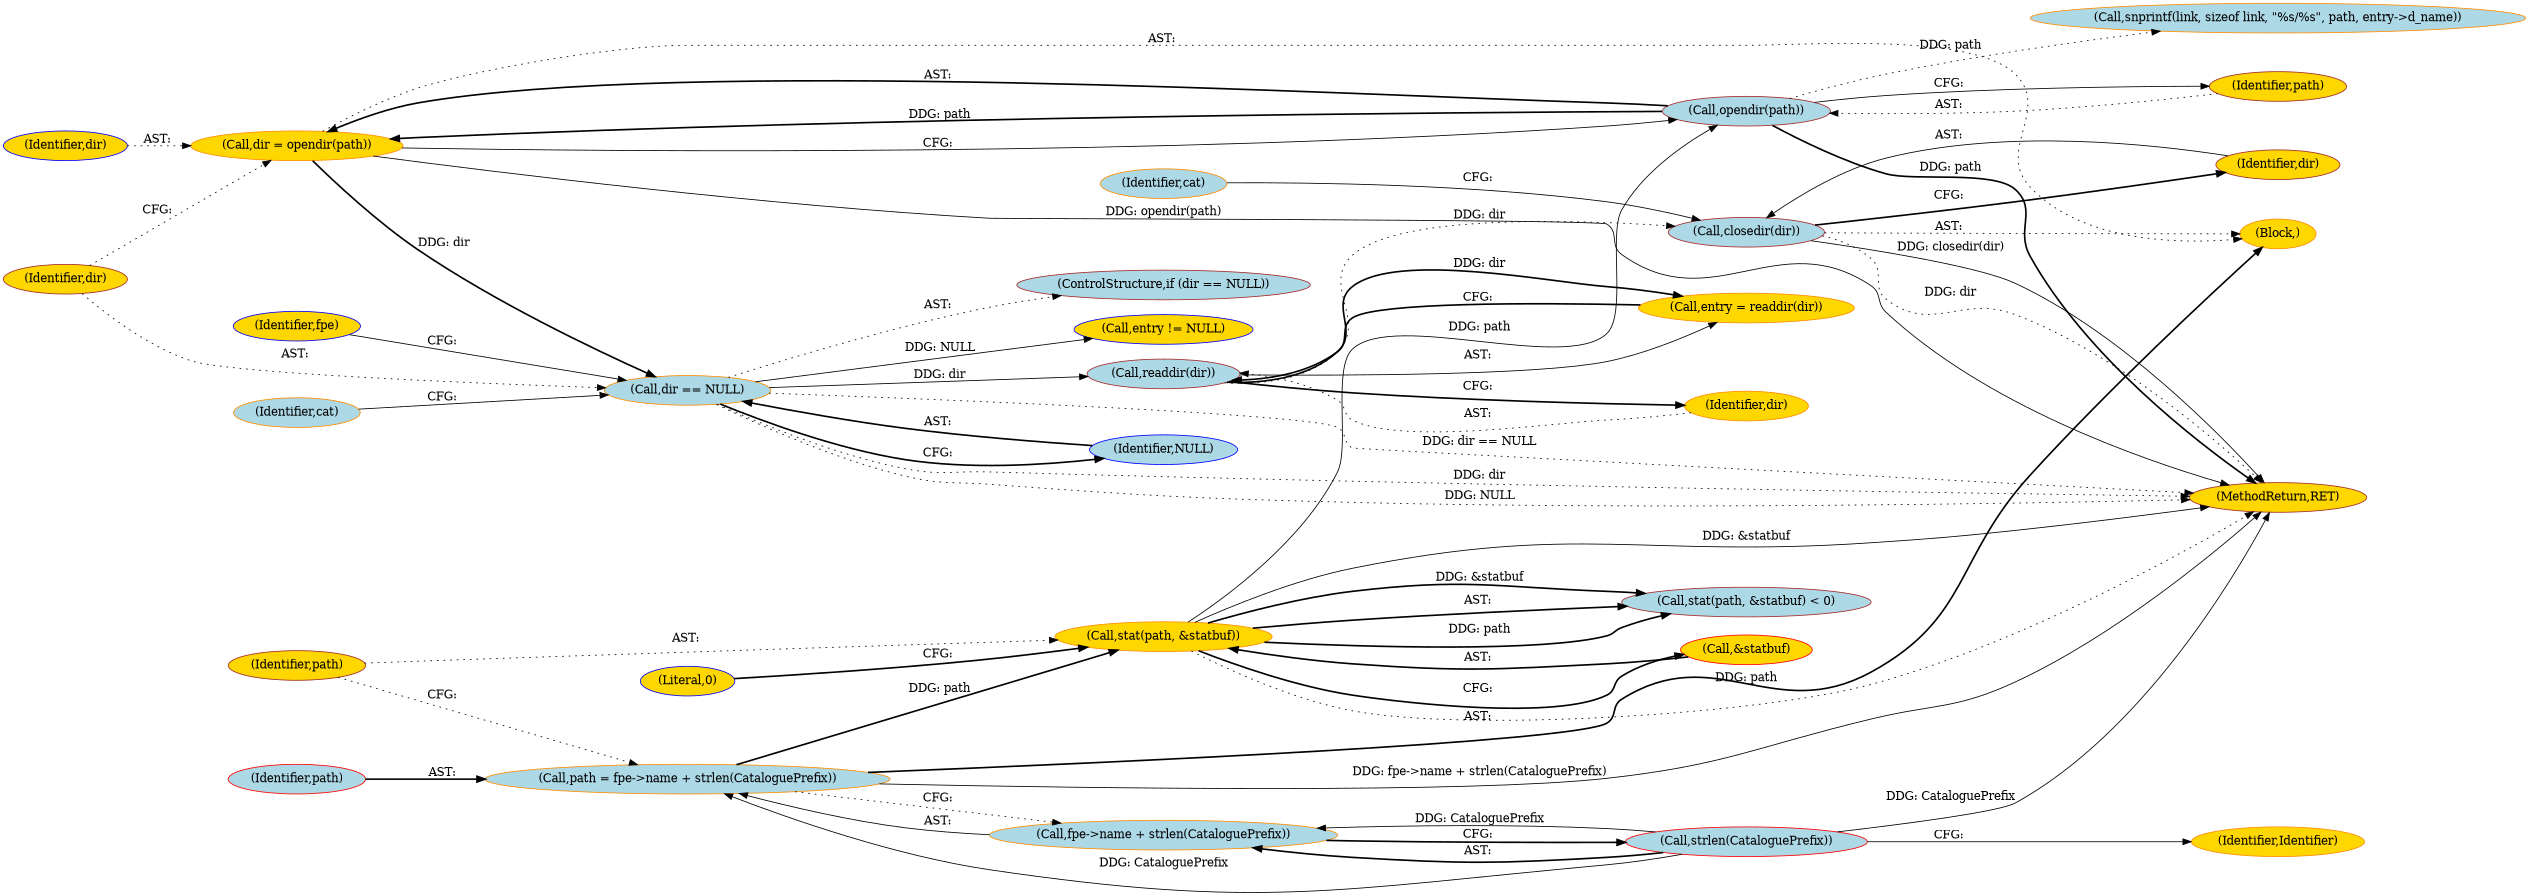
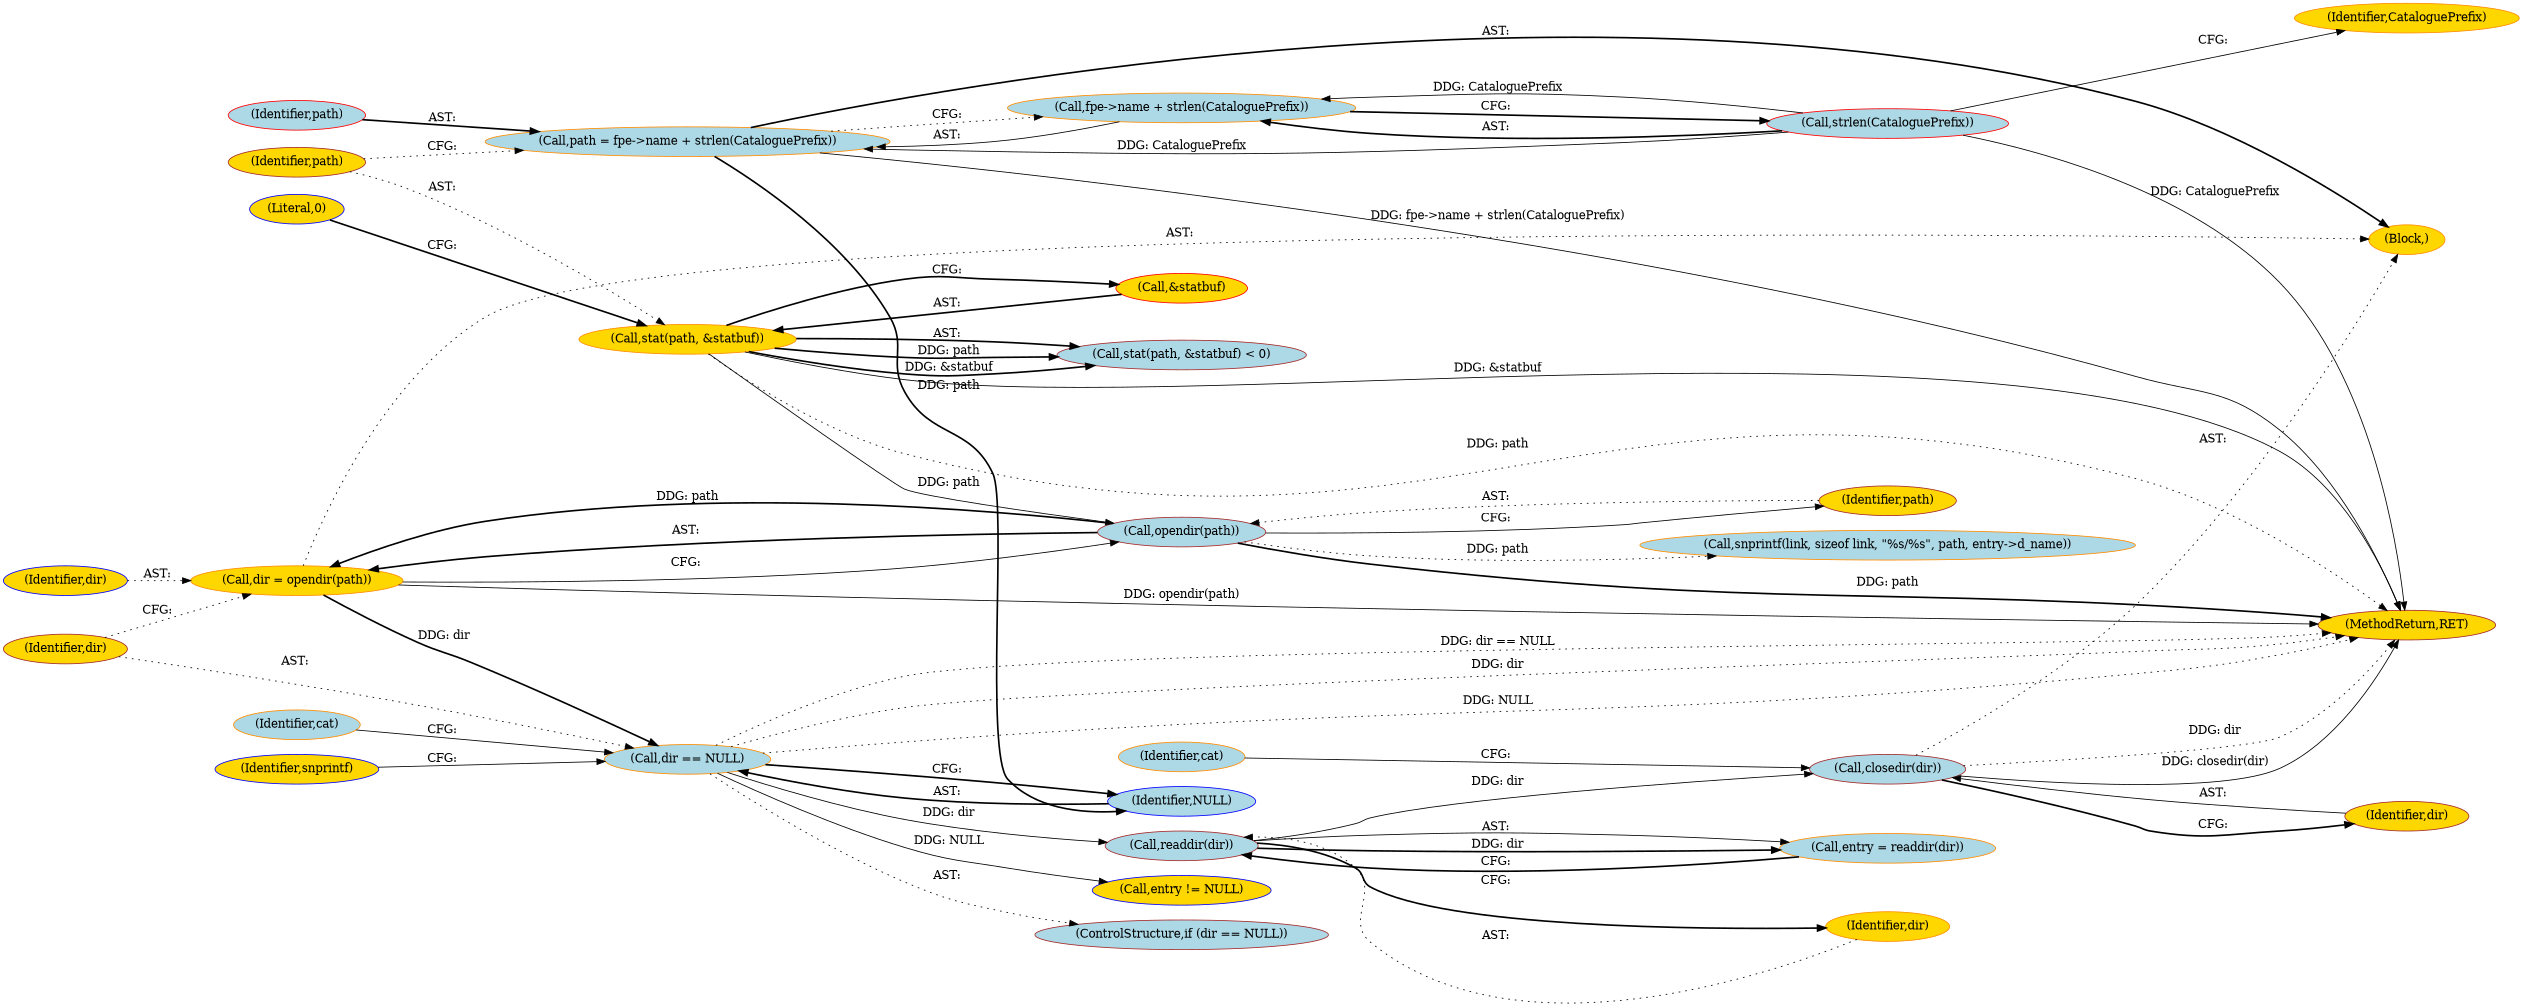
edge "(Call,readdir(dir))" -> "(Call,closedir(dir))": style dotted -> solid
node "(Call,entry = readdir(dir))": fillcolor gold -> lightblue
node "(Identifier,fpe)": label "(Identifier,fpe)" -> "(Identifier,snprintf)"
edge "(Call,path = fpe->name + strlen(CataloguePrefix))" -> "(Call,stat(path, &statbuf))": now "(Call,path = fpe->name + strlen(CataloguePrefix))" -> "(Identifier,NULL)"
node "(Identifier,Identifier)": label "(Identifier,Identifier)" -> "(Identifier,CataloguePrefix)"
